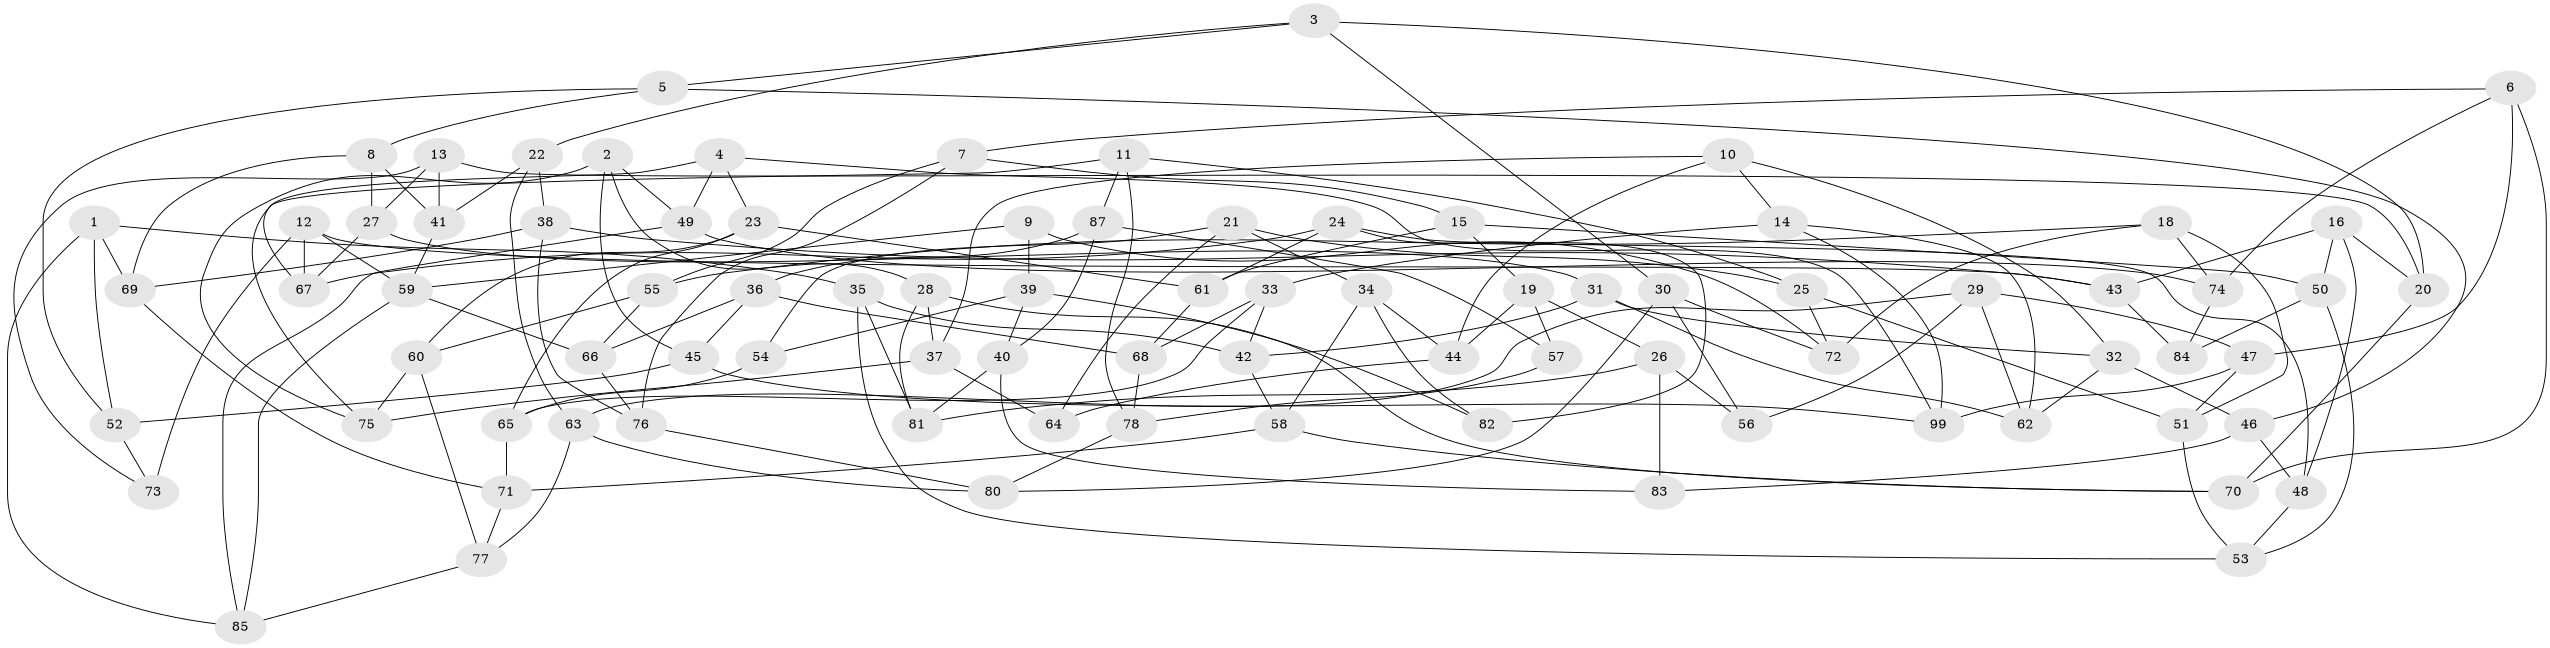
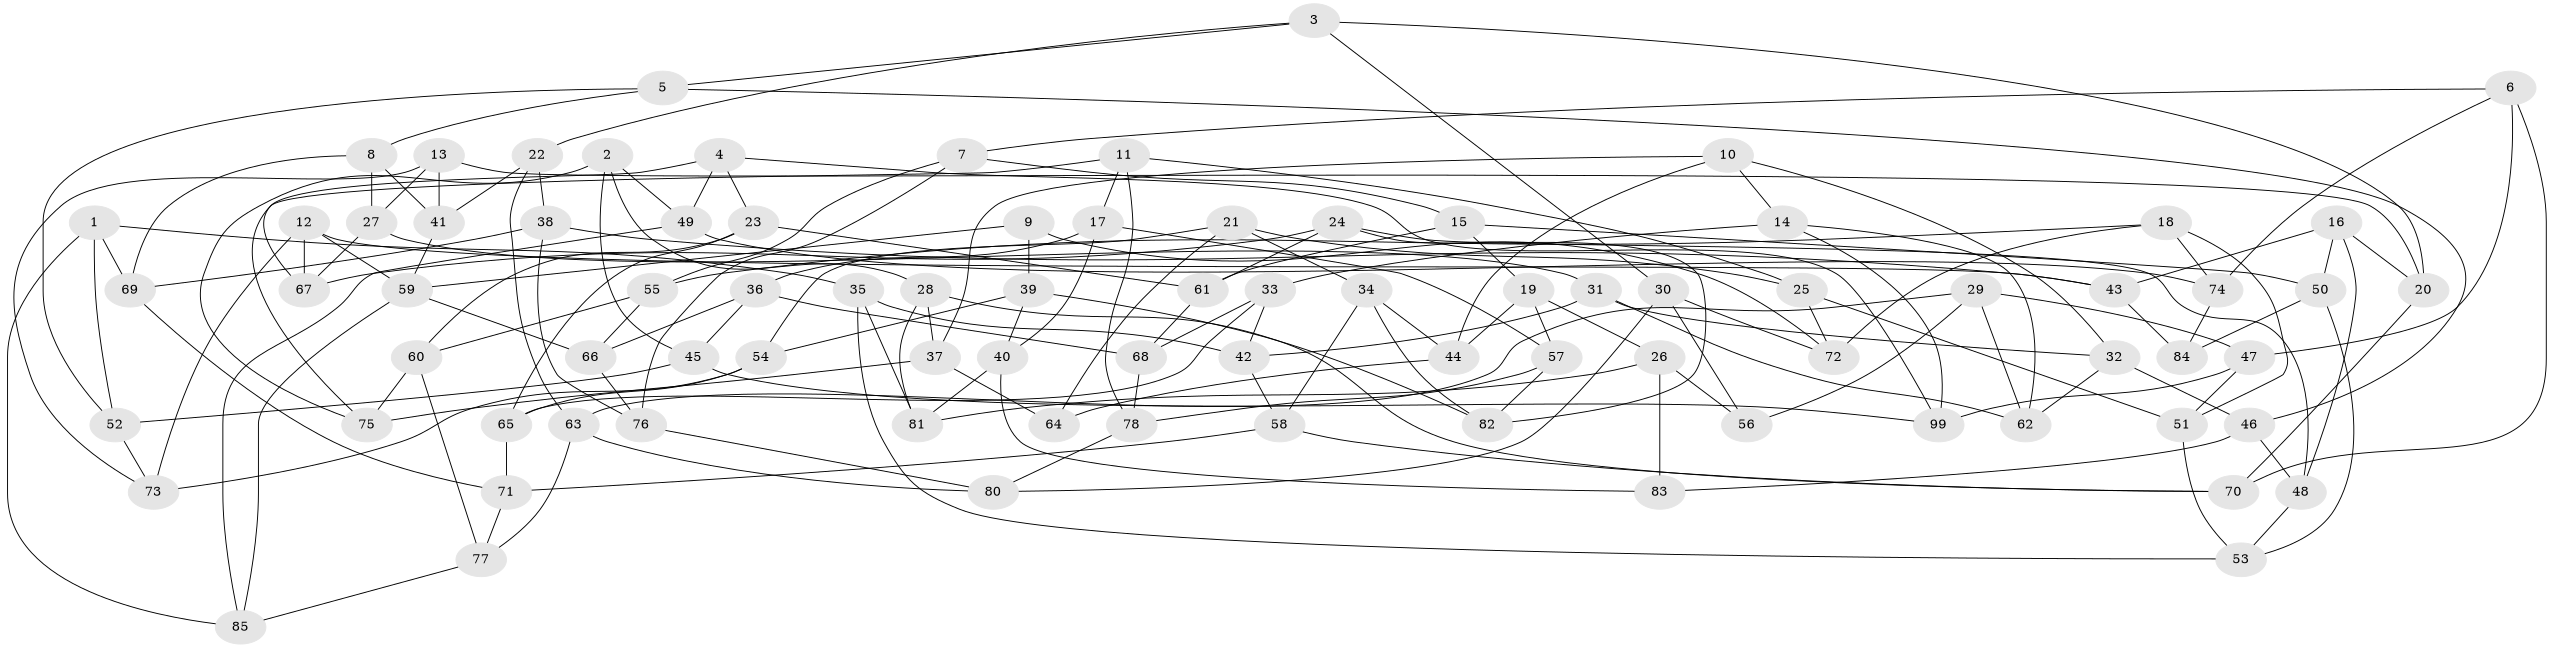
node "87": label "87" -> "17"
edge "57" -- "82": added
edge "54" -- "73": added
